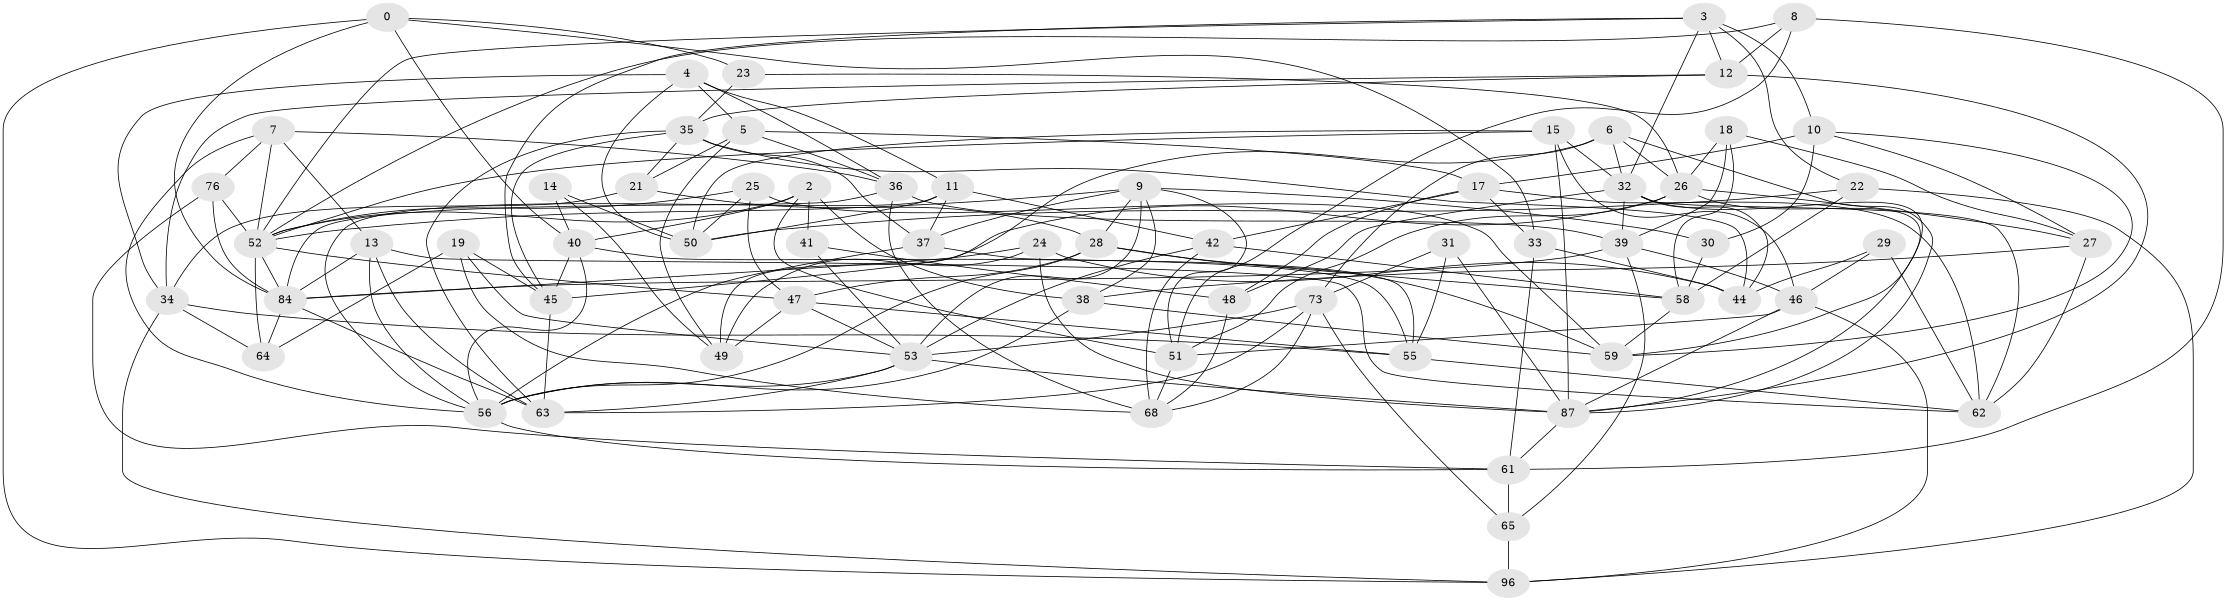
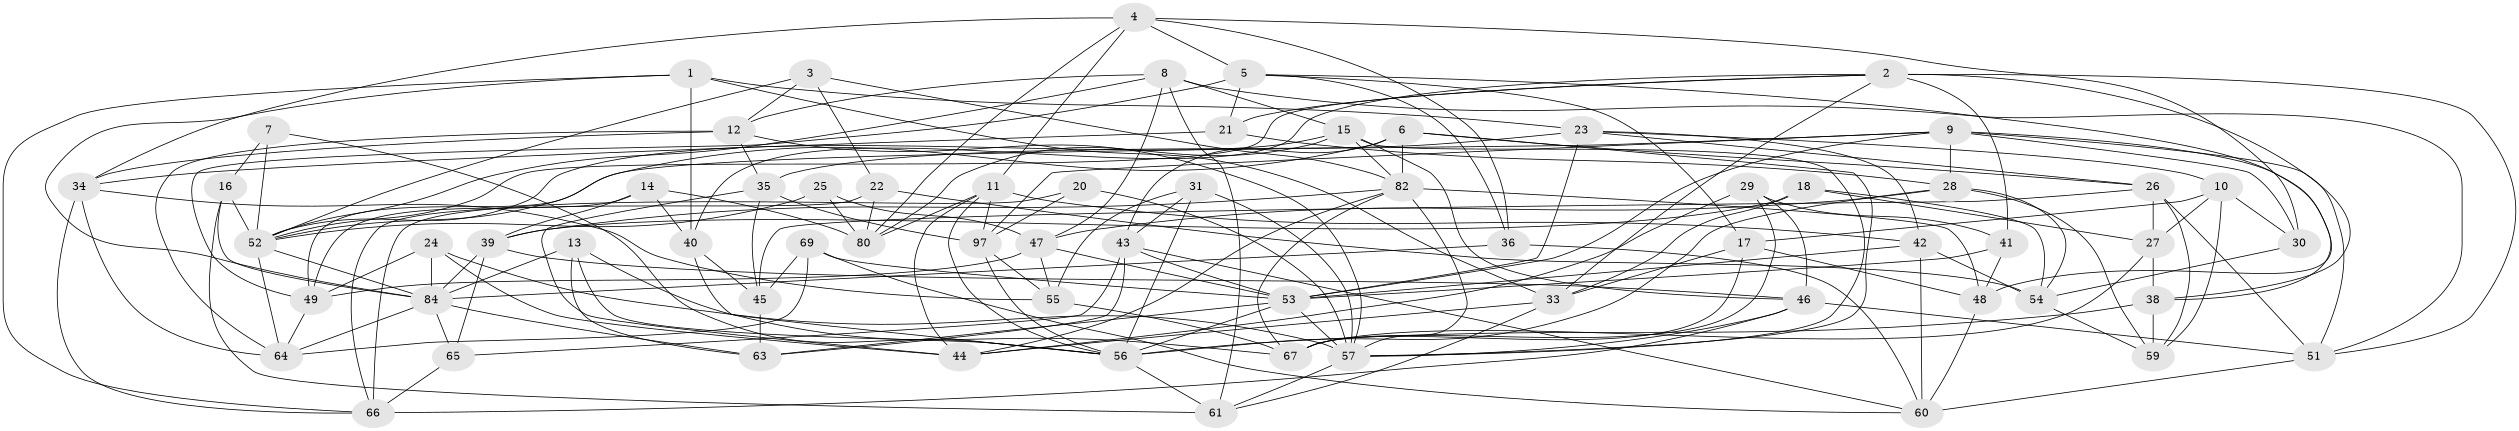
node "0": label "0" -> "1"
edge "3" -- "45": removed
edge "4" -- "30": added
edge "3" -- "10": now "23" -- "10"
edge "8" -- "15": added
edge "5" -- "48": added
edge "7" -- "36": removed
edge "12" -- "64": added
edge "35" -- "21": now "2" -- "21"
edge "18" -- "26": now "18" -- "33"
node "76": label "76" -> "16"
edge "7" -- "13": removed
node "20": added
node "32": label "32" -> "82"
edge "2" -- "33": added
edge "35" -- "63": removed
edge "25" -- "59": removed
edge "29" -- "41": added
edge "36" -- "39": now "14" -- "39"
edge "17" -- "42": now "23" -- "42"
node "19": label "19" -> "69"
node "50": label "50" -> "80"
node "37": label "37" -> "97"
edge "31" -- "56": added
edge "23" -- "53": added
edge "40" -- "55": removed
edge "11" -- "44": added
edge "52" -- "47": now "8" -- "47"
node "73": label "73" -> "43"
node "58": label "58" -> "54"
edge "49" -- "64": added
node "68": label "68" -> "60"
node "87": label "87" -> "57"
node "62": label "62" -> "67"
edge "61" -- "65": now "84" -- "65"
node "96": label "96" -> "66"
